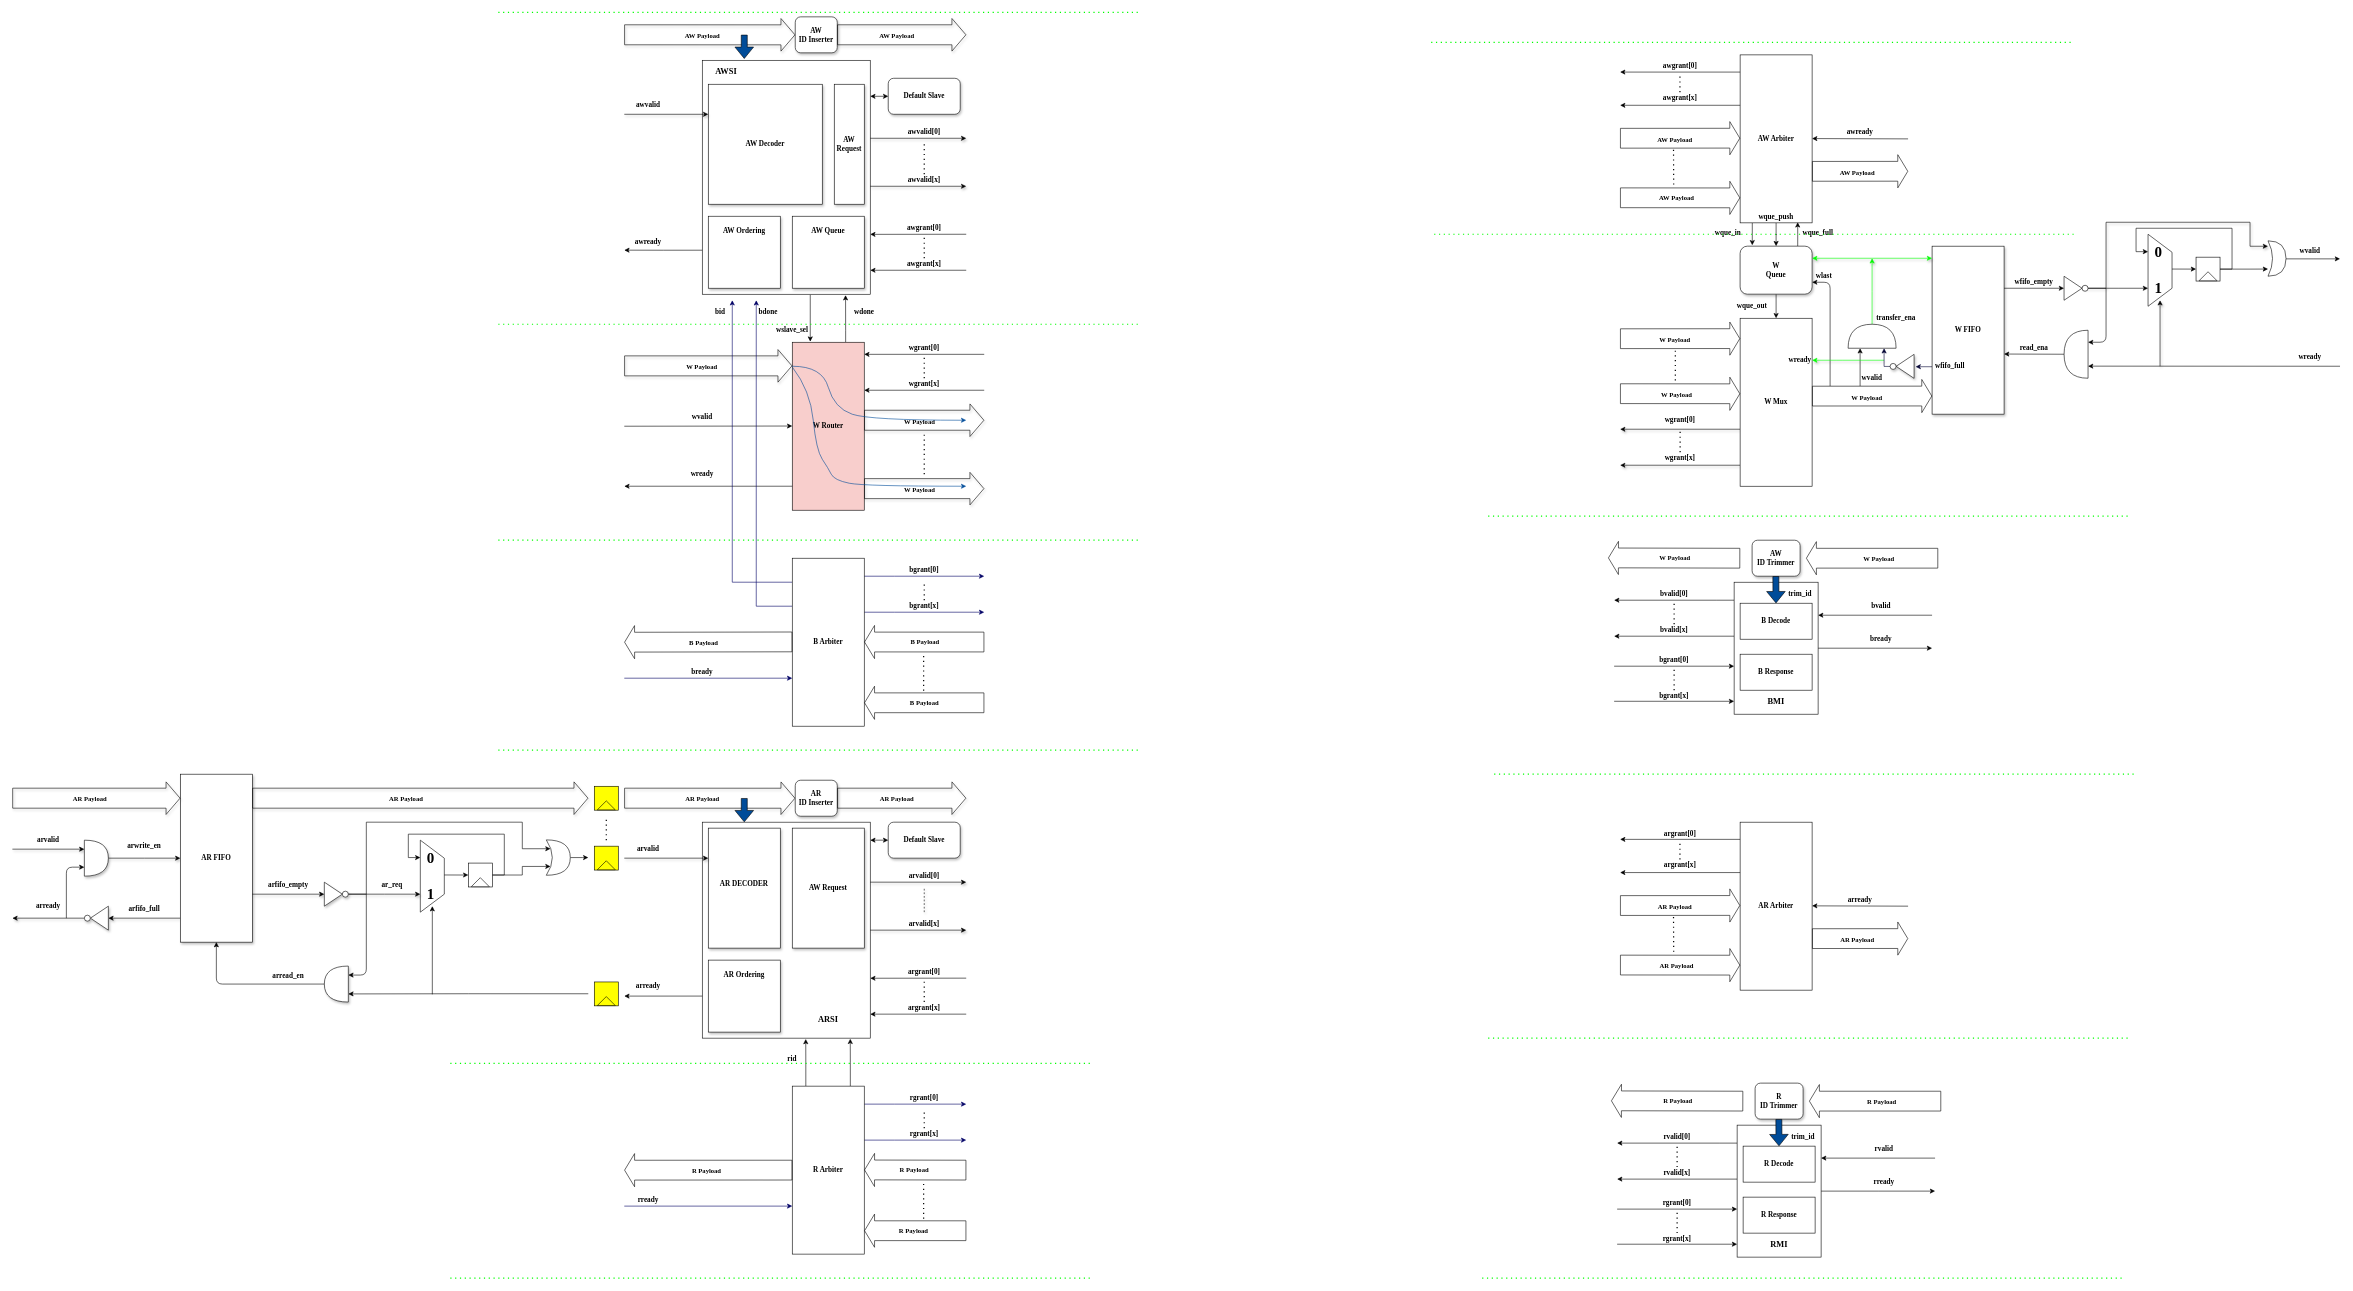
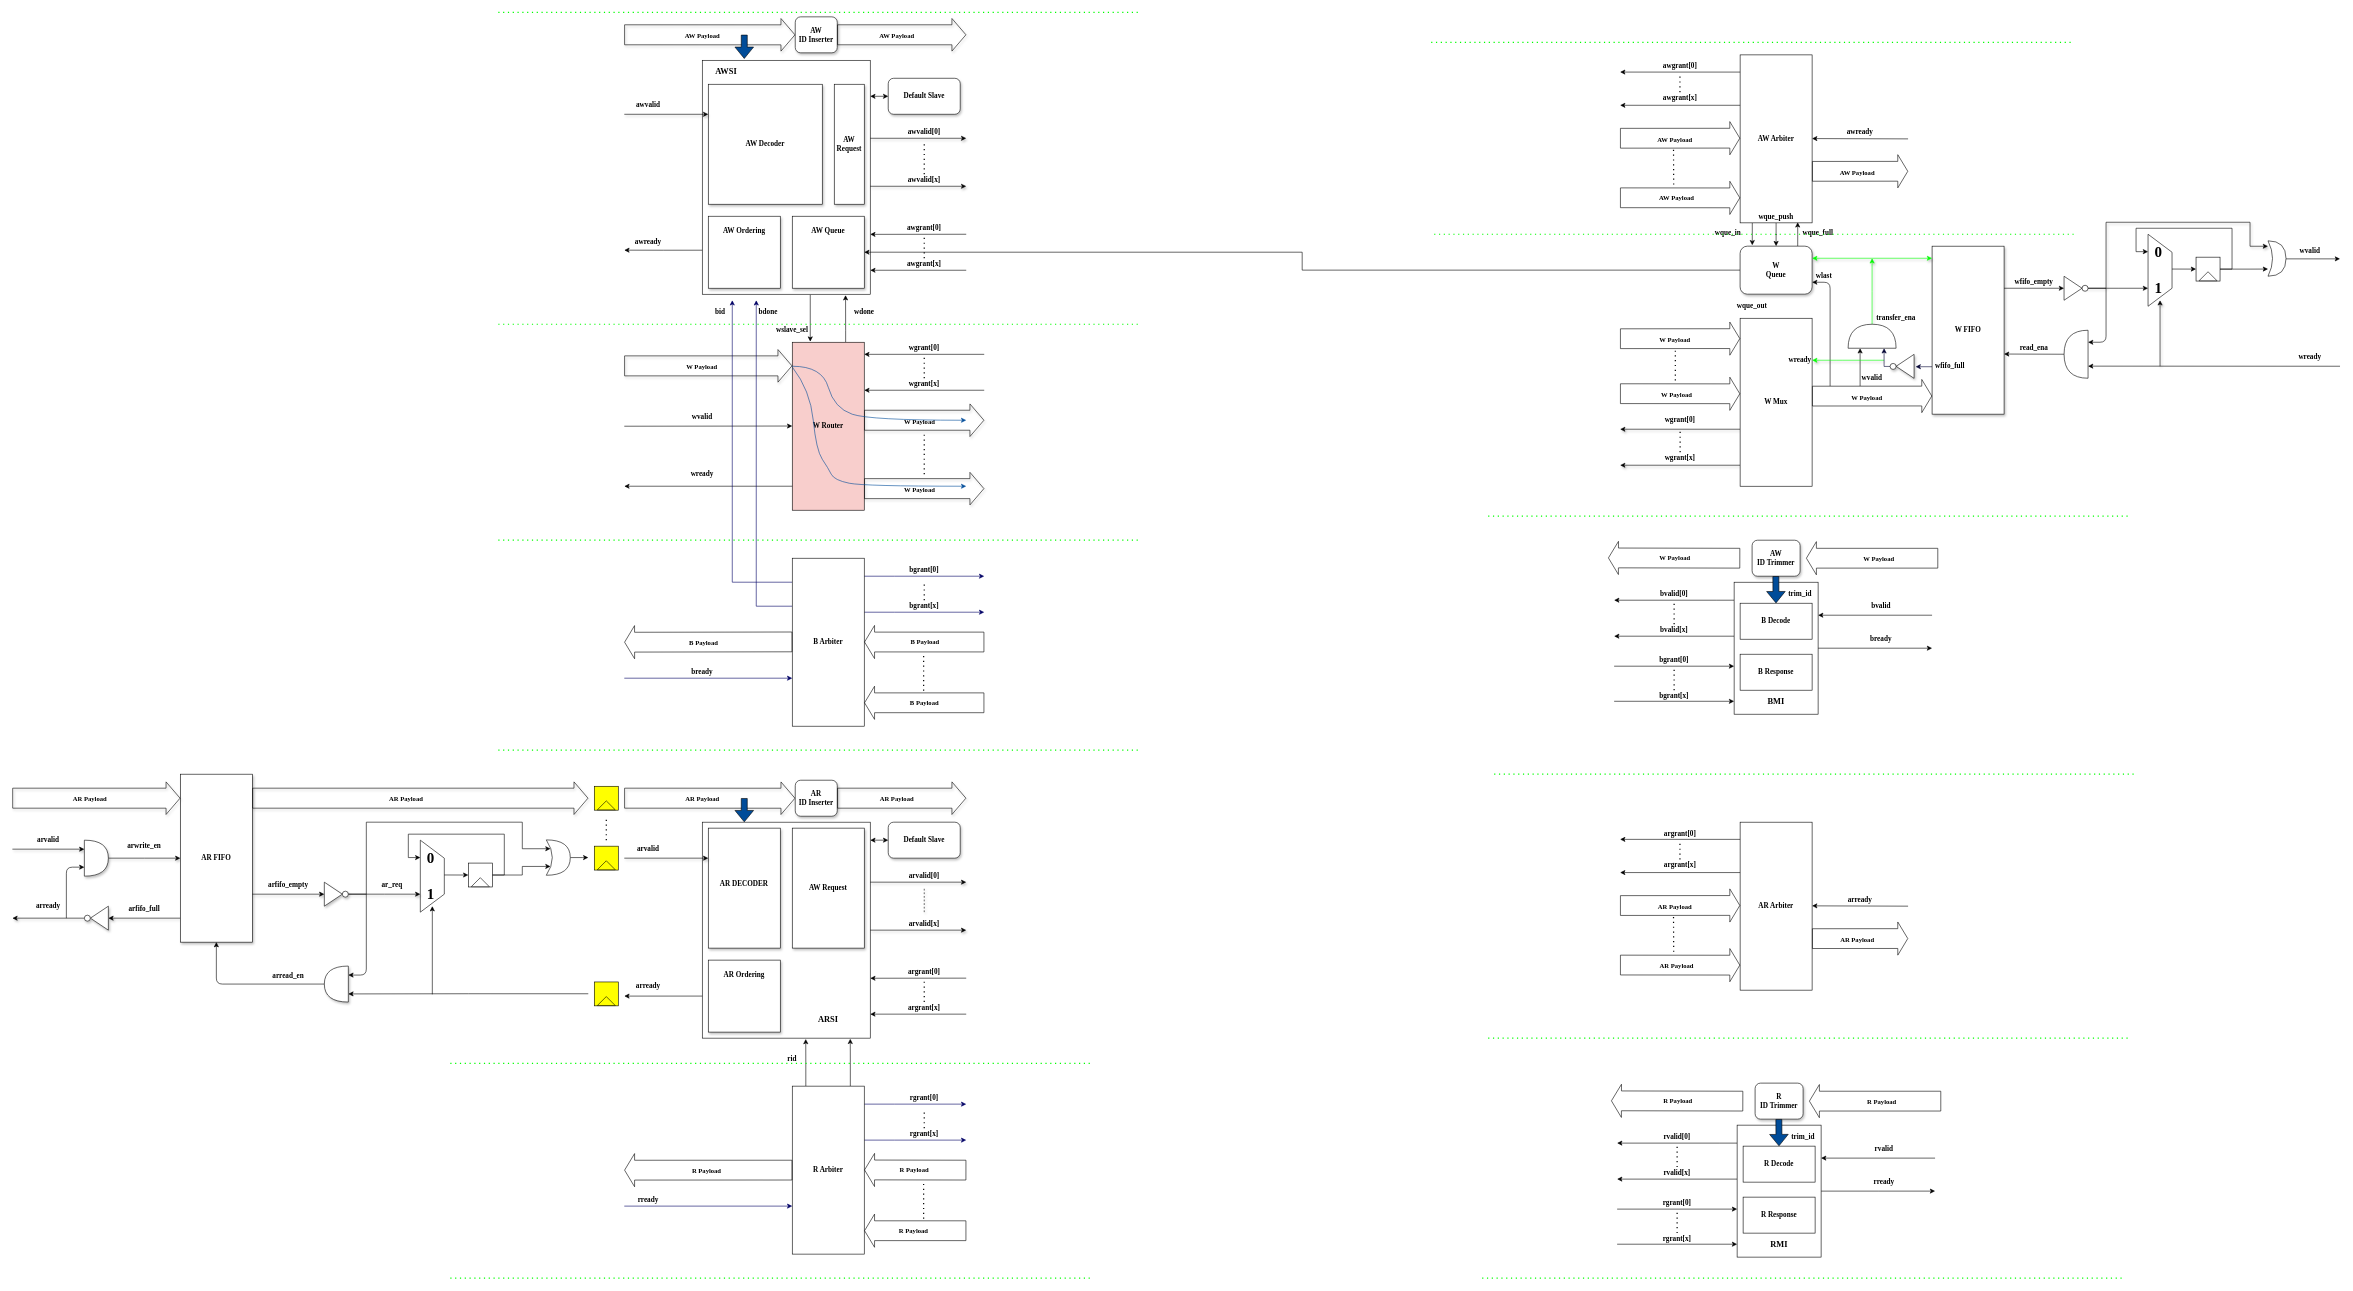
edge "W Queue" -> "W Mux": now "W Queue" -> "AW Queue"
